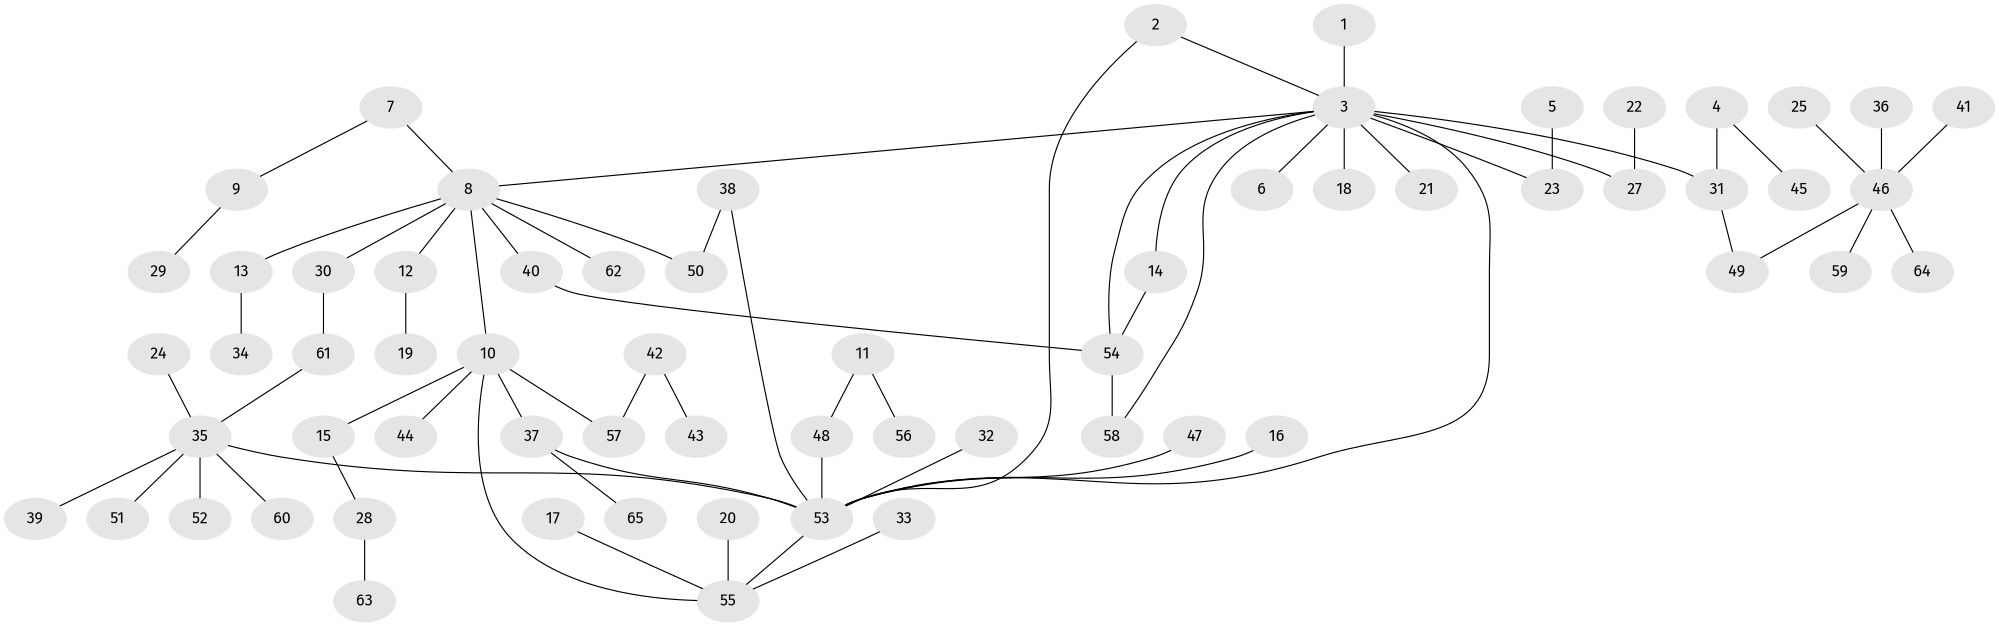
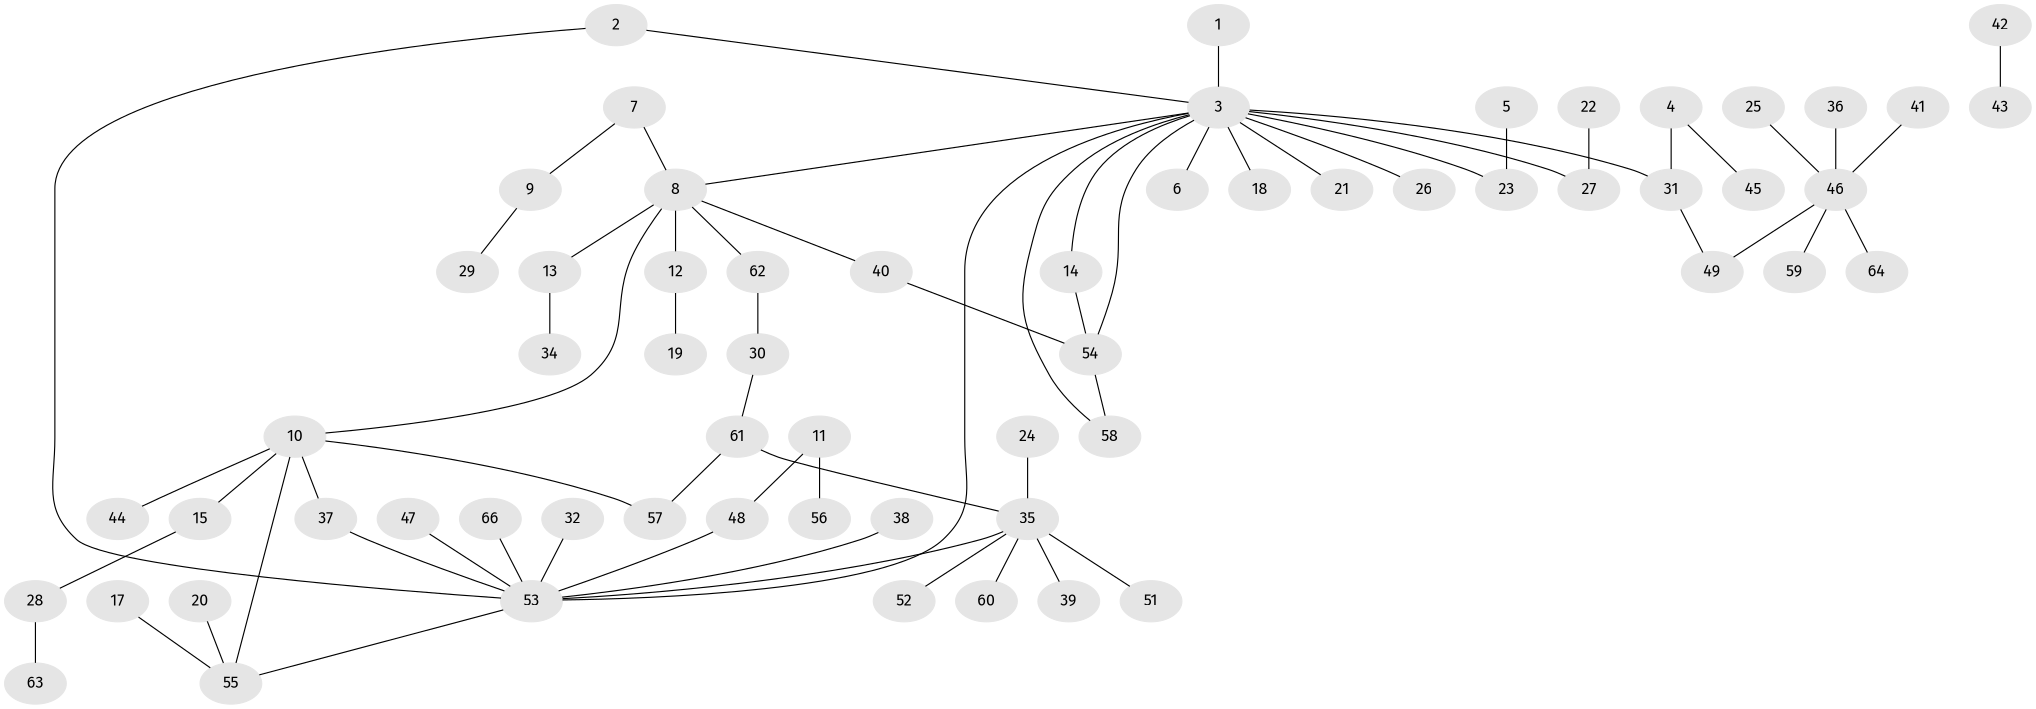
node "26": added
edge "8" -- "30": now "62" -- "30"
node "50": removed
edge "42" -- "57": now "61" -- "57"
node "16": label "16" -> "66"
node "65": removed
node "33": removed
